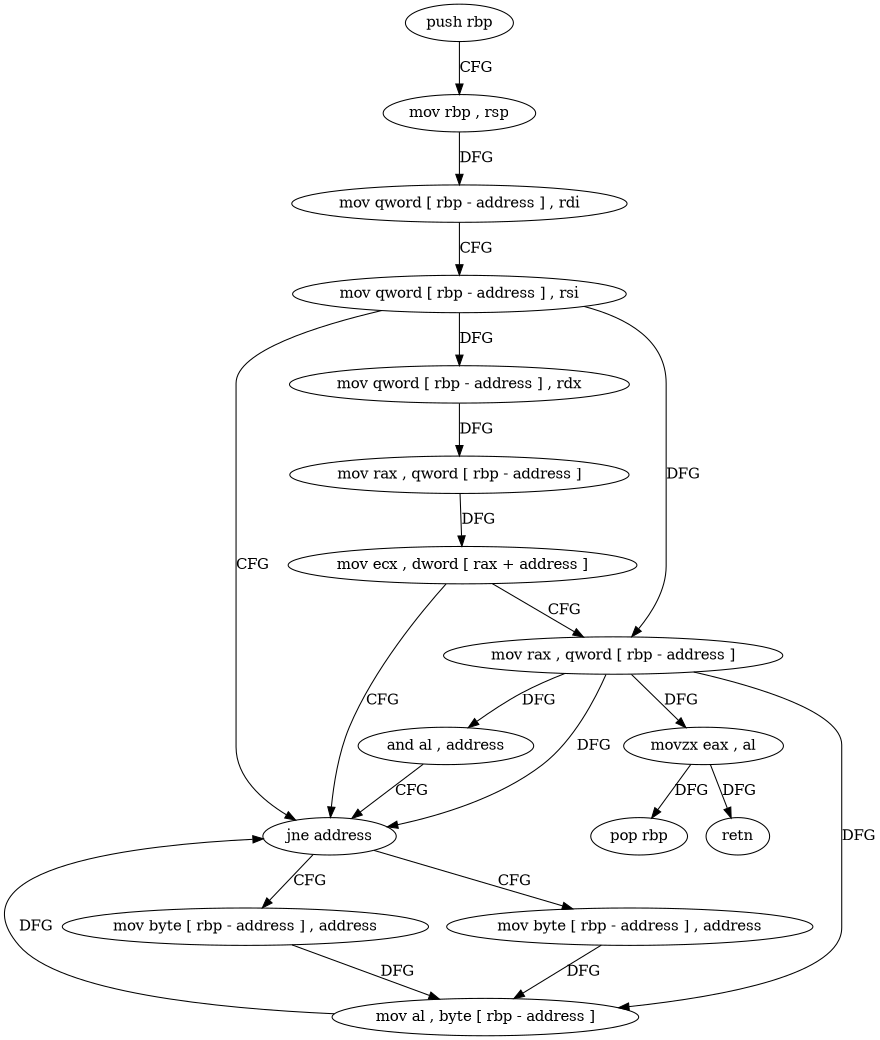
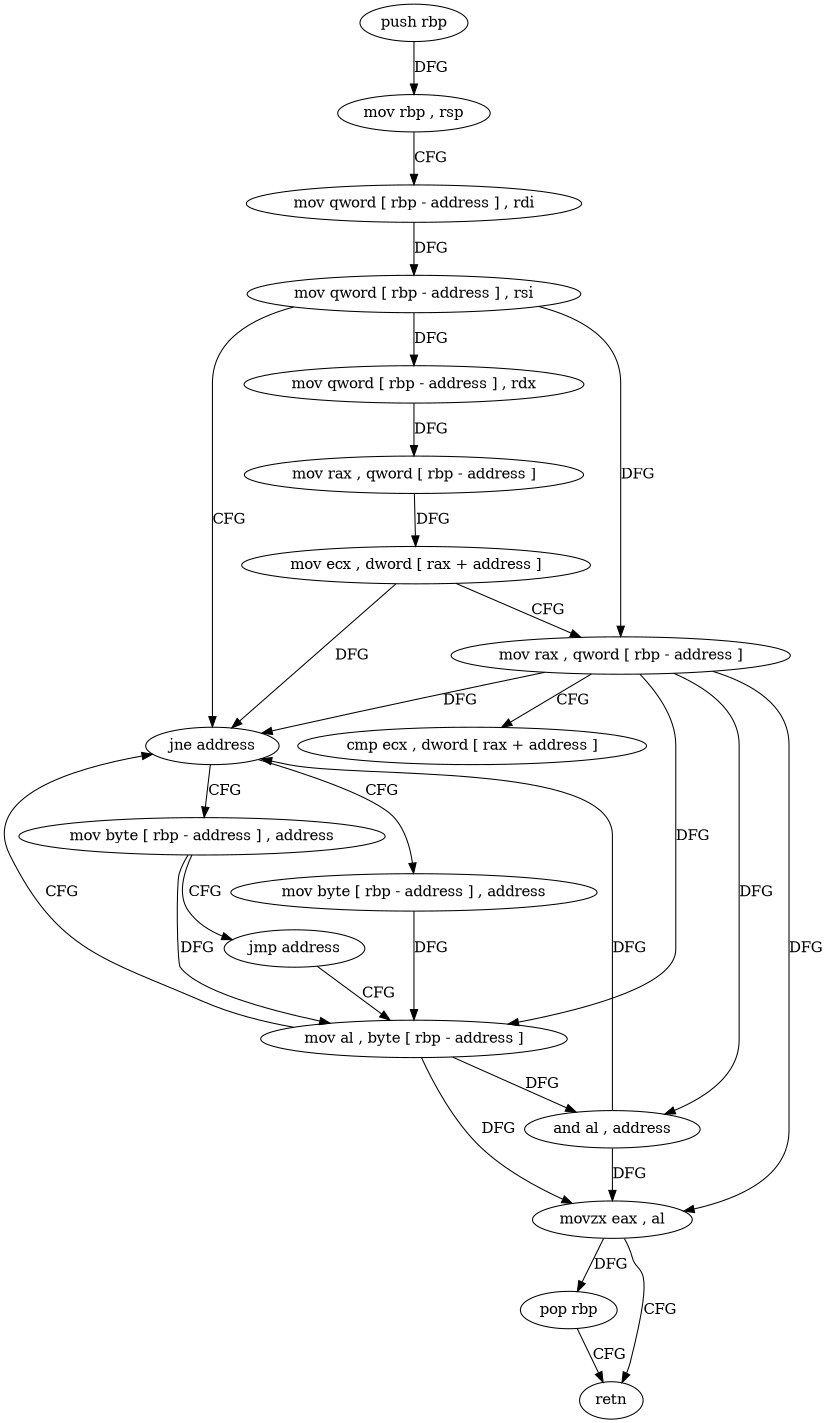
edge "push rbp" -> "mov rbp , rsp": label "CFG" -> "DFG"
edge "mov rbp , rsp" -> "mov qword [ rbp - address ] , rdi": label "DFG" -> "CFG"
edge "mov qword [ rbp - address ] , rdi" -> "mov qword [ rbp - address ] , rsi": label "CFG" -> "DFG"
edge "mov ecx , dword [ rax + address ]" -> "jne address": label "CFG" -> "DFG"
node "cmp ecx , dword [ rax + address ]": added
edge "and al , address" -> "jne address": label "CFG" -> "DFG"
edge "movzx eax , al" -> "retn": label "DFG" -> "CFG"
edge "mov al , byte [ rbp - address ]" -> "jne address": label "DFG" -> "CFG"
node "jmp address": added
edge "mov al , byte [ rbp - address ]" -> "and al , address": added, label "DFG"
edge "mov al , byte [ rbp - address ]" -> "movzx eax , al": added, label "DFG"
edge "and al , address" -> "movzx eax , al": added, label "DFG"
edge "pop rbp" -> "retn": added, label "CFG"
